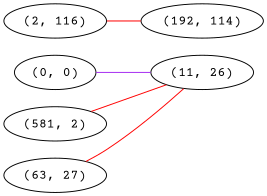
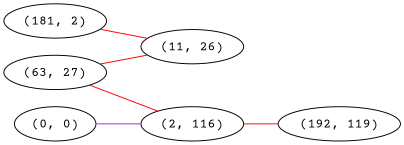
node "(192, 114)": label "(192, 114)" -> "(192, 119)"
edge "(0, 0)" -- "(11, 26)": now "(0, 0)" -- "(2, 116)"
edge "(63, 27)" -- "(2, 116)": added
node "(581, 2)": label "(581, 2)" -> "(181, 2)"
